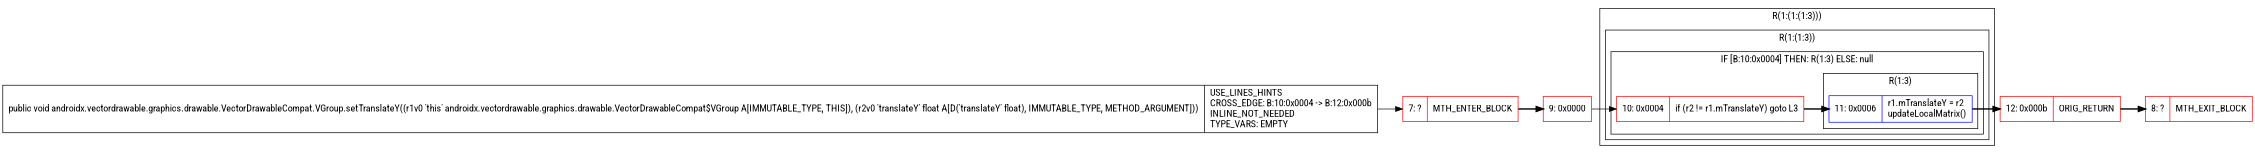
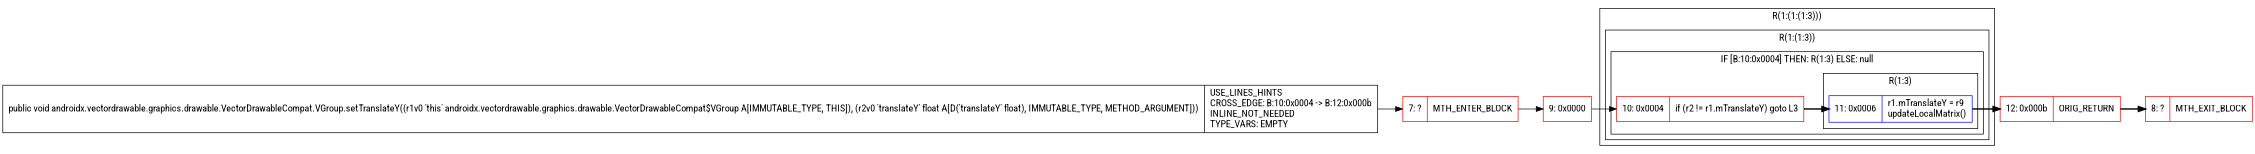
node "11: 0x0006": text "r1.mTranslateY = r2" -> "r1.mTranslateY = r9"
edge "7: ?" -> "9: 0x0000": style bold -> solid
